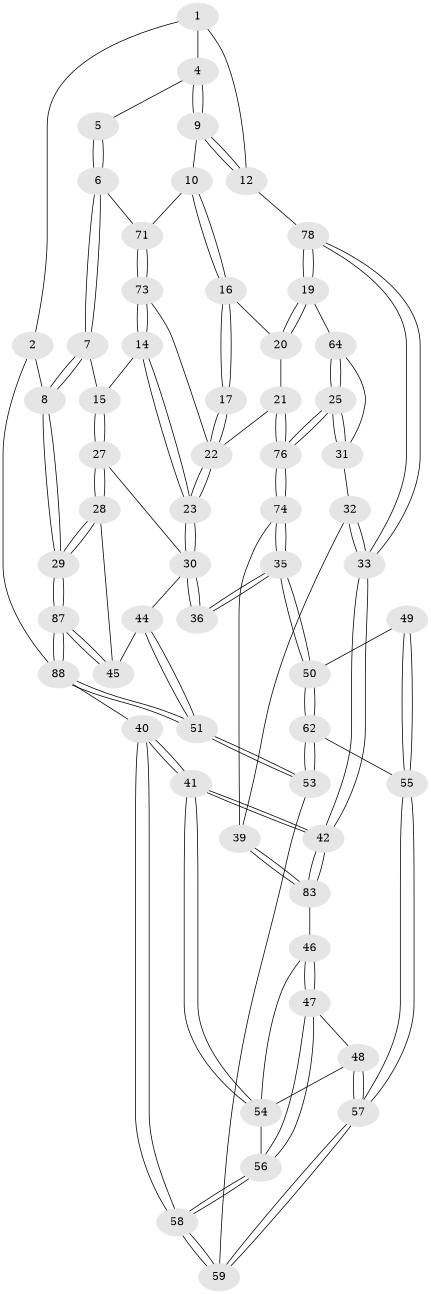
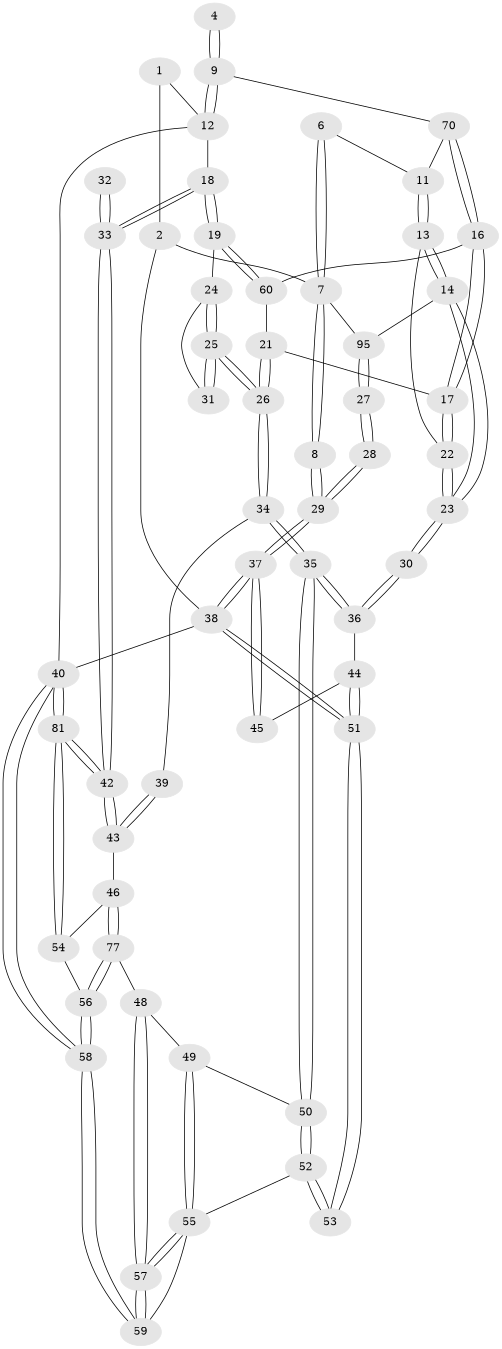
edge "1" -- "4": removed
node "5": removed
node "10": label "10" -> "70"
node "71": label "71" -> "11"
node "78": label "78" -> "18"
node "73": label "73" -> "13"
node "20": label "20" -> "60"
node "64": label "64" -> "24"
edge "12" -- "40": added
edge "2" -- "8": now "2" -- "7"
node "15": label "15" -> "95"
edge "21" -- "22": now "21" -- "17"
node "76": label "76" -> "26"
edge "31" -- "32": removed
edge "27" -- "30": removed
node "74": label "74" -> "34"
edge "28" -- "45": removed
edge "30" -- "44": now "36" -- "44"
node "87": label "87" -> "37"
edge "32" -- "39": removed
node "88": label "88" -> "38"
node "62": label "62" -> "52"
node "41": label "41" -> "81"
node "83": label "83" -> "43"
node "47": label "47" -> "77"
edge "53" -- "59": now "55" -- "59"
edge "48" -- "54": now "48" -- "49"
